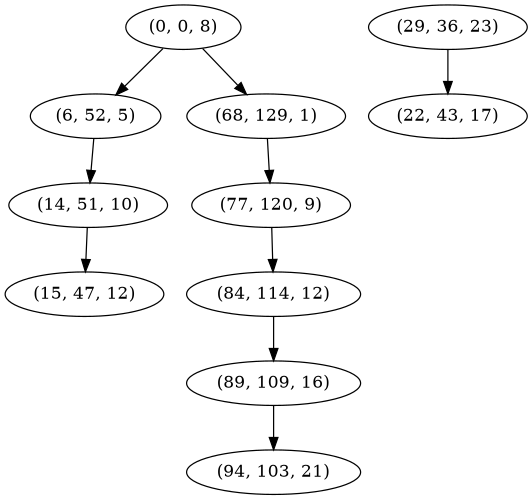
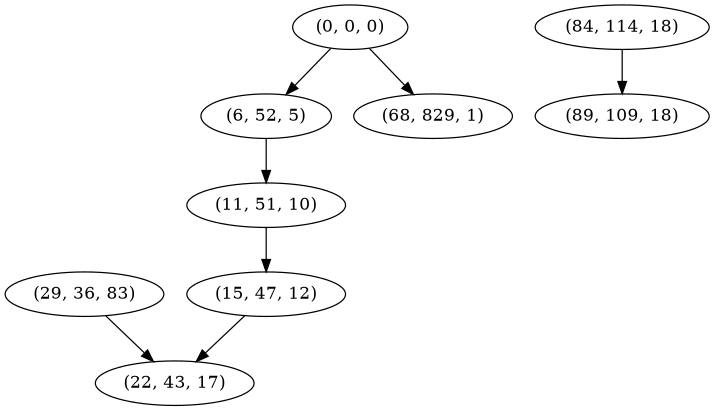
node "(0, 0, 8)": label "(0, 0, 8)" -> "(0, 0, 0)"
node "(29, 36, 23)": label "(29, 36, 23)" -> "(29, 36, 83)"
node "(68, 129, 1)": label "(68, 129, 1)" -> "(68, 829, 1)"
node "(14, 51, 10)": label "(14, 51, 10)" -> "(11, 51, 10)"
node "(77, 120, 9)": removed
node "(84, 114, 12)": label "(84, 114, 12)" -> "(84, 114, 18)"
edge "(15, 47, 12)" -> "(22, 43, 17)": added
node "(89, 109, 16)": label "(89, 109, 16)" -> "(89, 109, 18)"
node "(94, 103, 21)": removed
